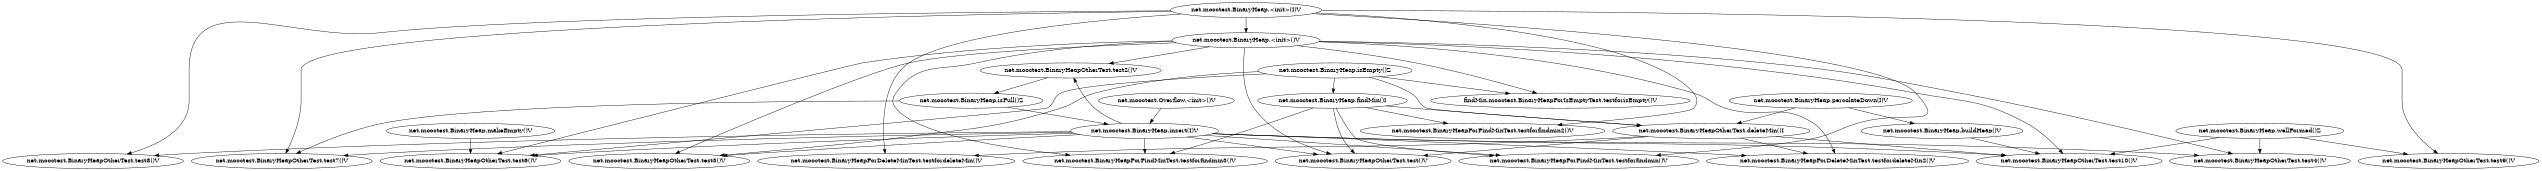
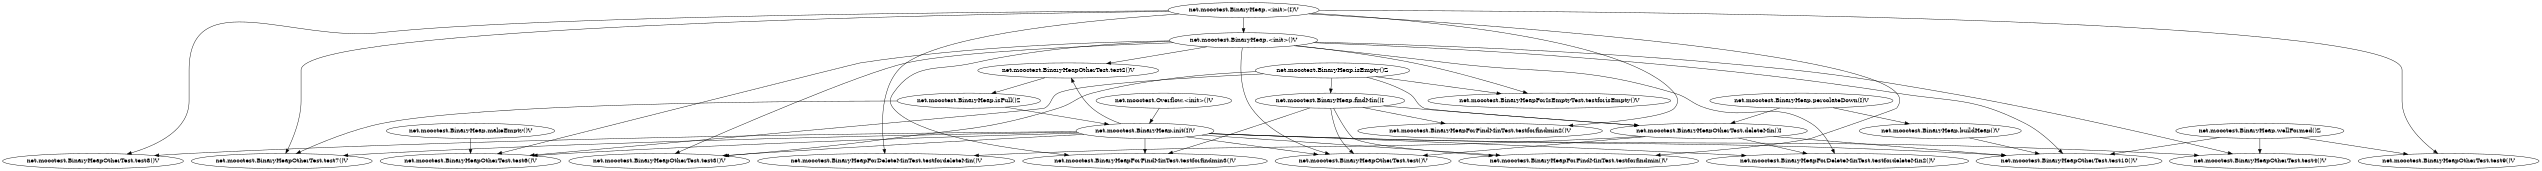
node "findMin.mooctest.BinaryHeapForIsEmptyTest.testforisEmpty()V": label "findMin.mooctest.BinaryHeapForIsEmptyTest.testforisEmpty()V" -> "net.mooctest.BinaryHeapForIsEmptyTest.testforisEmpty()V"
node "net.mooctest.BinaryHeap.insert(I)V": label "net.mooctest.BinaryHeap.insert(I)V" -> "net.mooctest.BinaryHeap.init(I)V"
